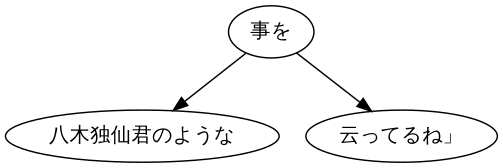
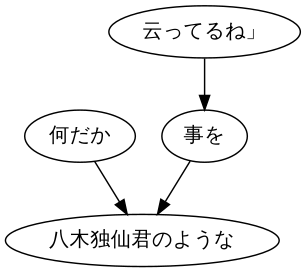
edge "事を" -> "云ってるね」": reversed
node "何だか": added
